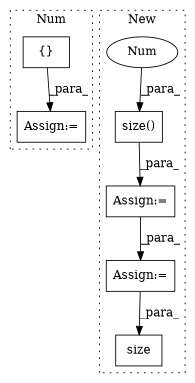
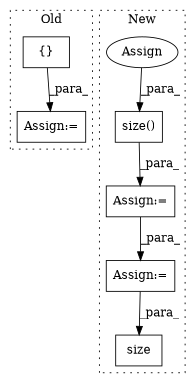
cluster "Num": label "Num" -> "Old"
node "Num": label "Num" -> "Assign"
